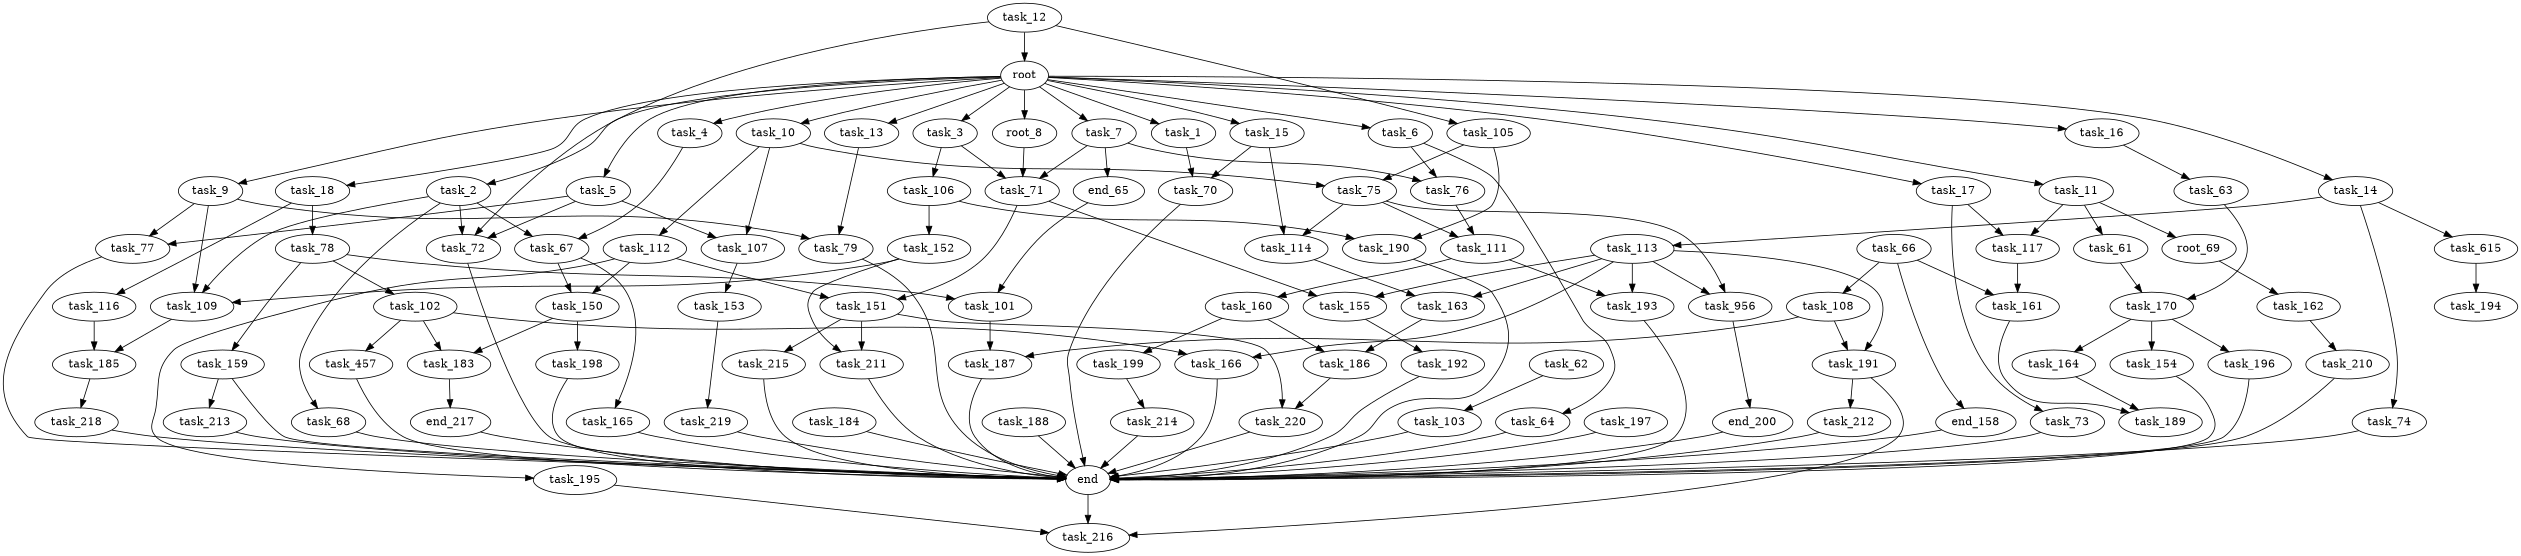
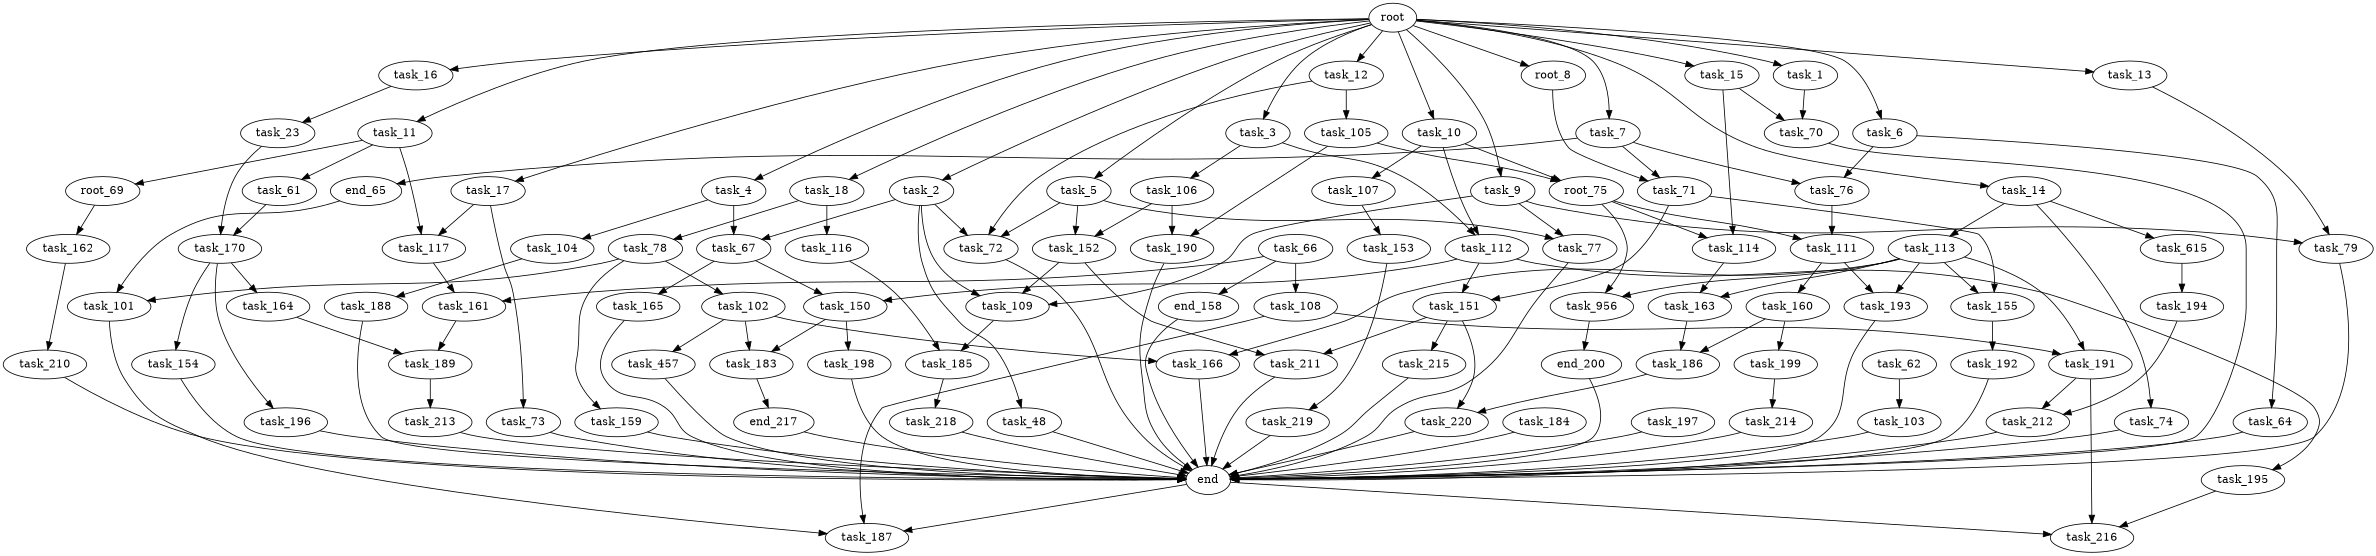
edge "task_12" -> "root": reversed
edge "task_3" -> "task_71": now "task_3" -> "task_112"
node "task_75": label "task_75" -> "root_75"
node "task_63": label "task_63" -> "task_23"
edge "task_5" -> "task_107": now "task_5" -> "task_152"
node "task_104": added
edge "task_194" -> "task_212": added
edge "task_159" -> "task_213": now "task_189" -> "task_213"
node "task_68": label "task_68" -> "task_48"
edge "task_187" -> "end": reversed
